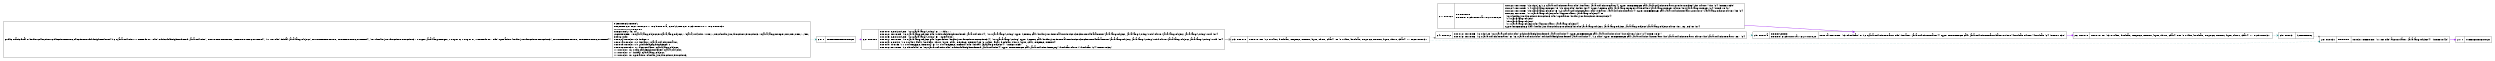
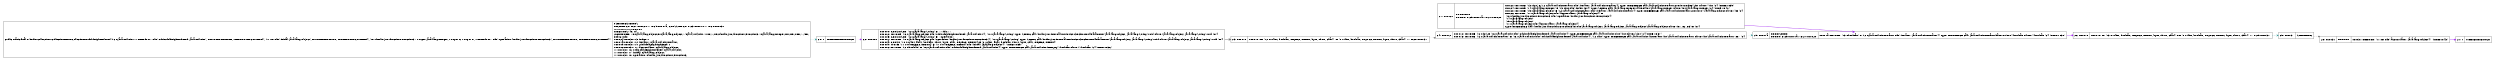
edge "23: 0x0010" -> "28: 0x0031": removed
